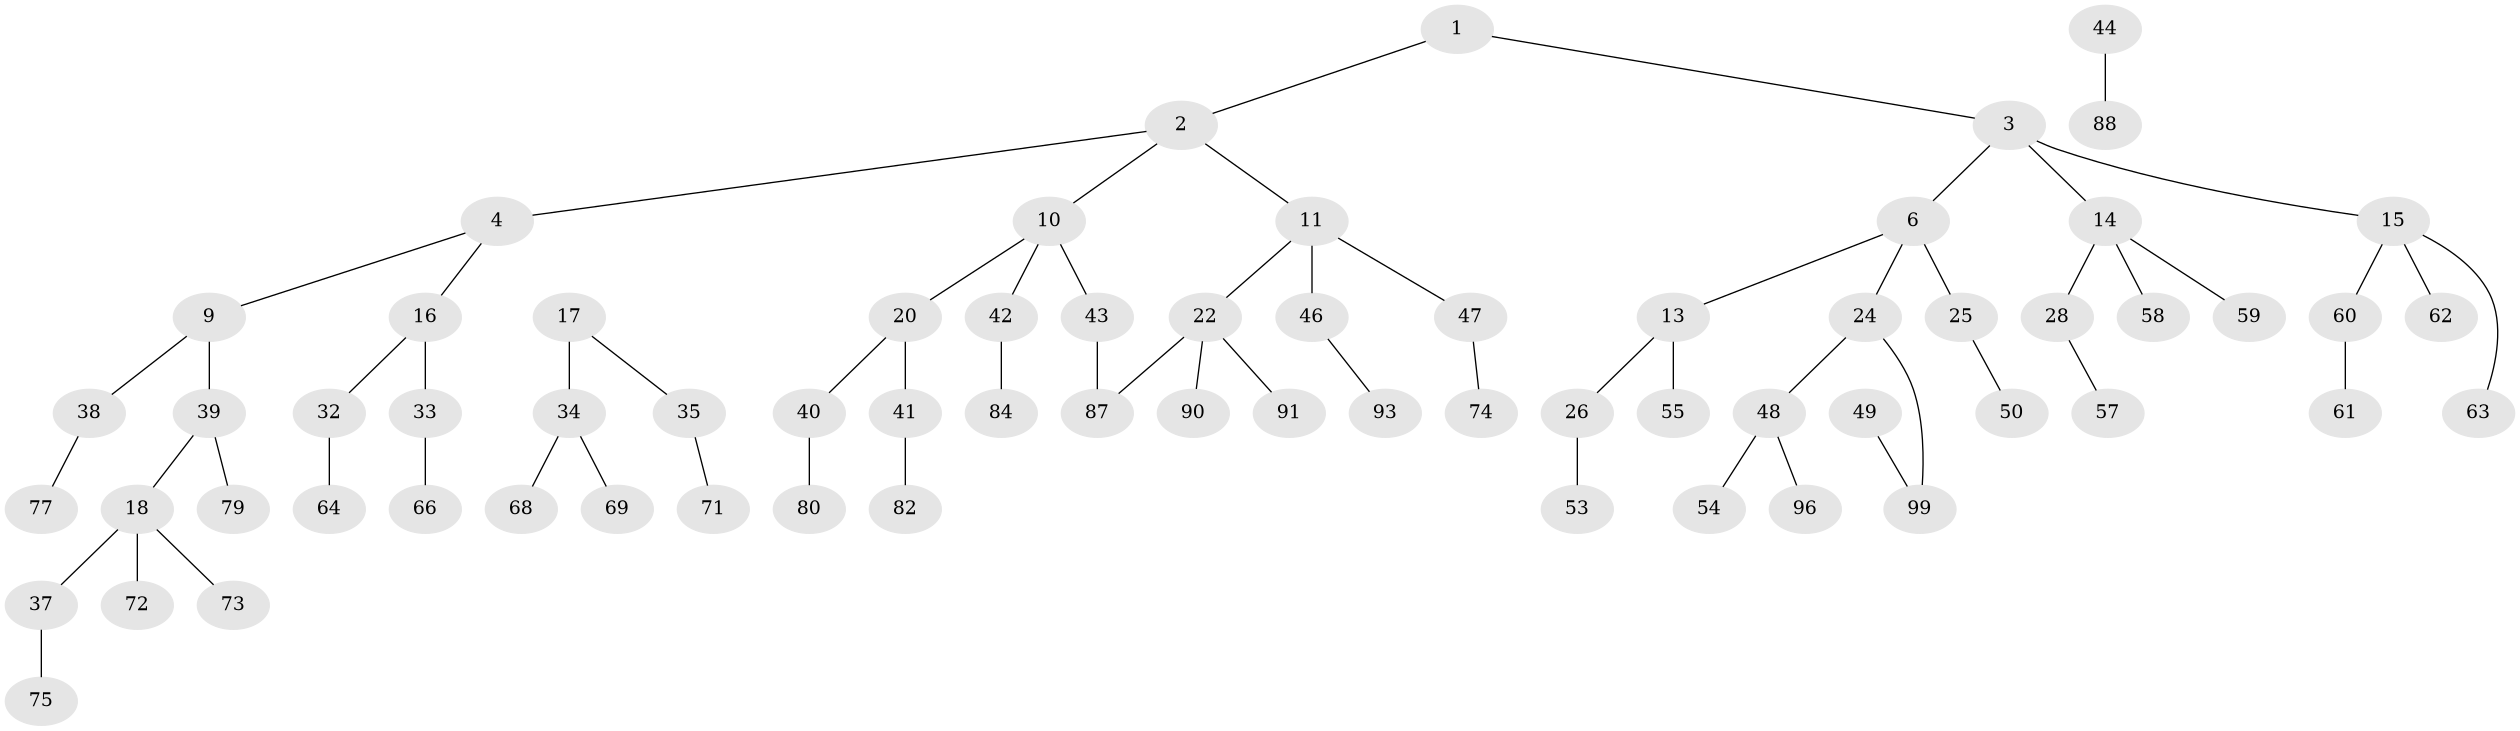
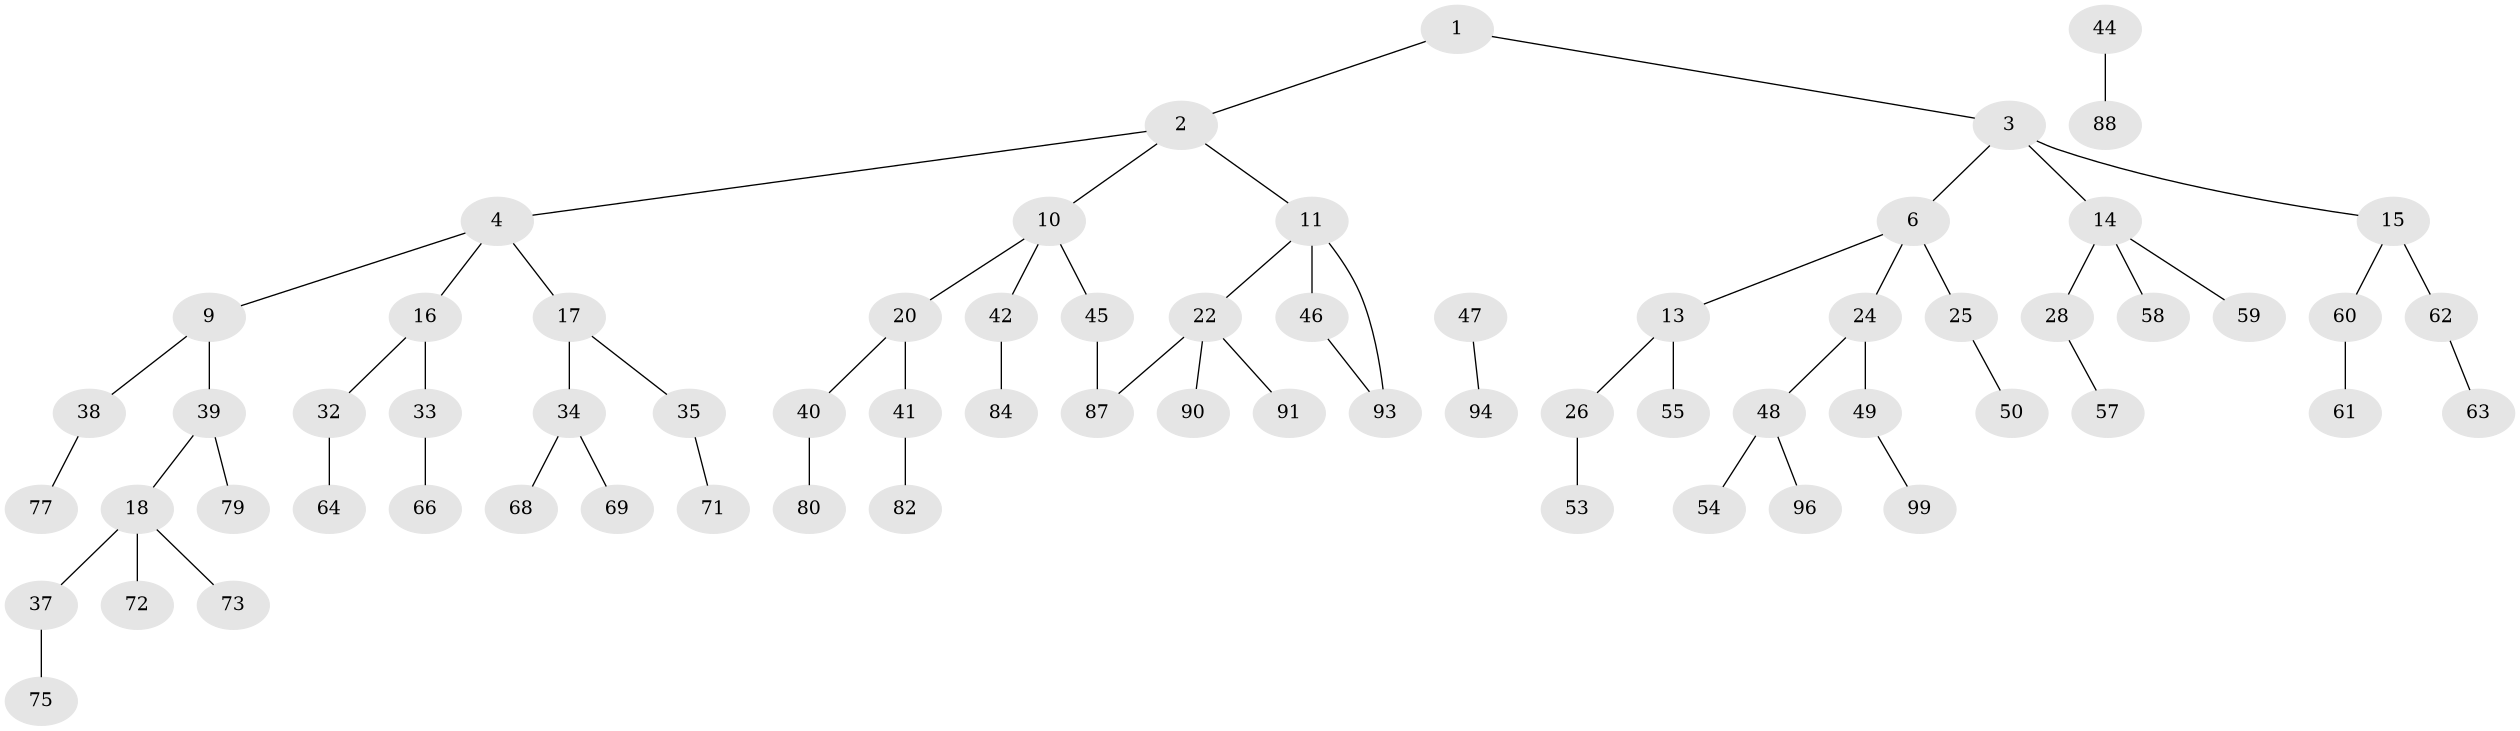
edge "4" -- "17": added
edge "11" -- "47": now "11" -- "93"
edge "15" -- "63": now "62" -- "63"
node "43": label "43" -> "45"
edge "24" -- "99": now "24" -- "49"
node "74": label "74" -> "94"
